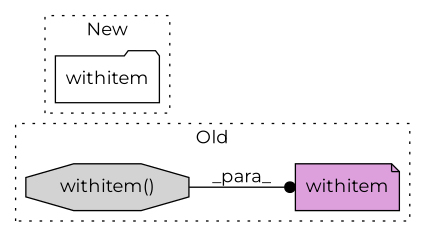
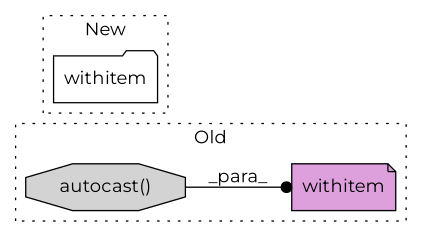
node "withitem()": label "withitem()" -> "autocast()"
